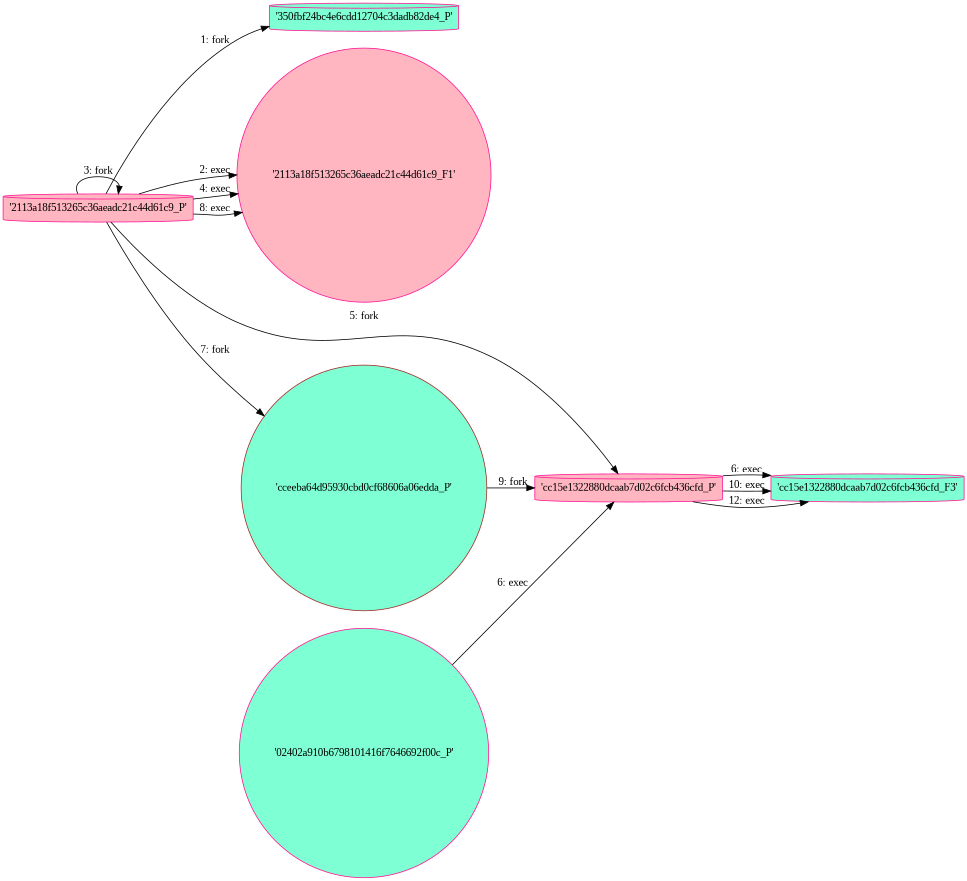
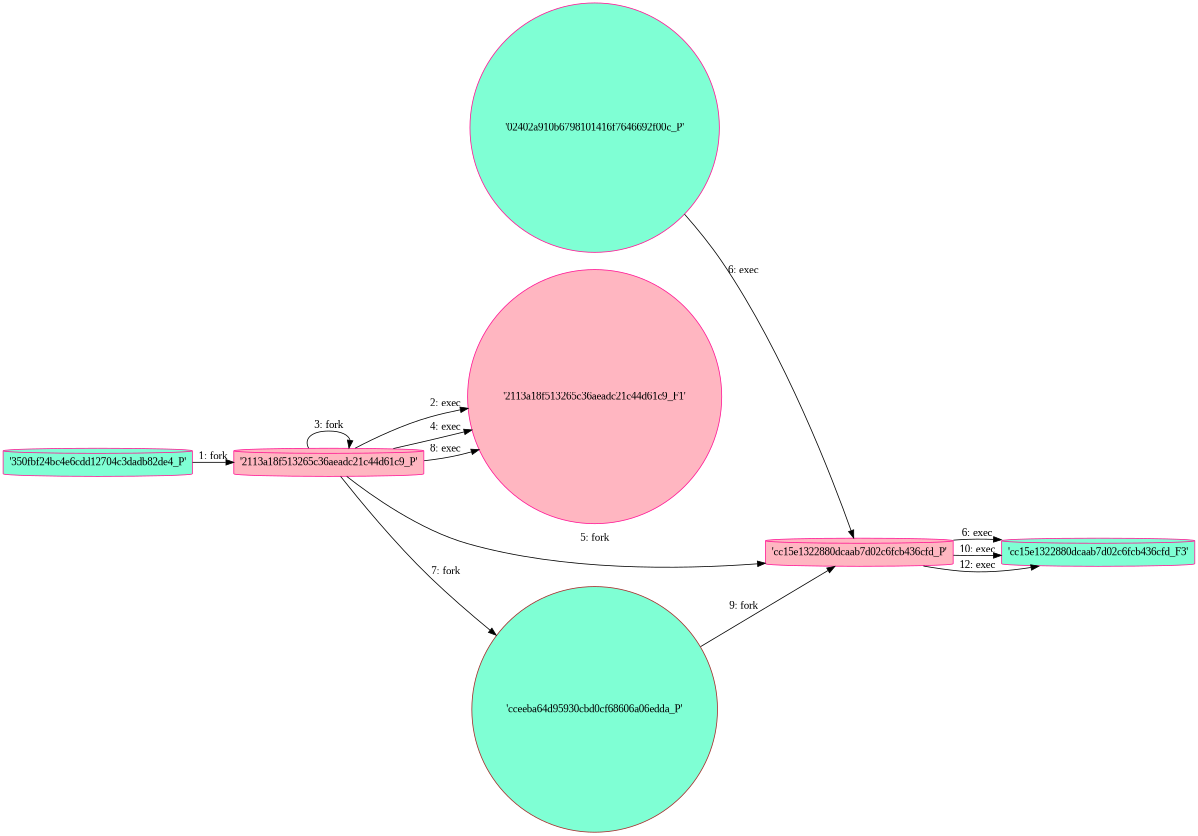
edge "'2113a18f513265c36aeadc21c44d61c9_P'" -> "'350fbf24bc4e6cdd12704c3dadb82de4_P'": reversed
